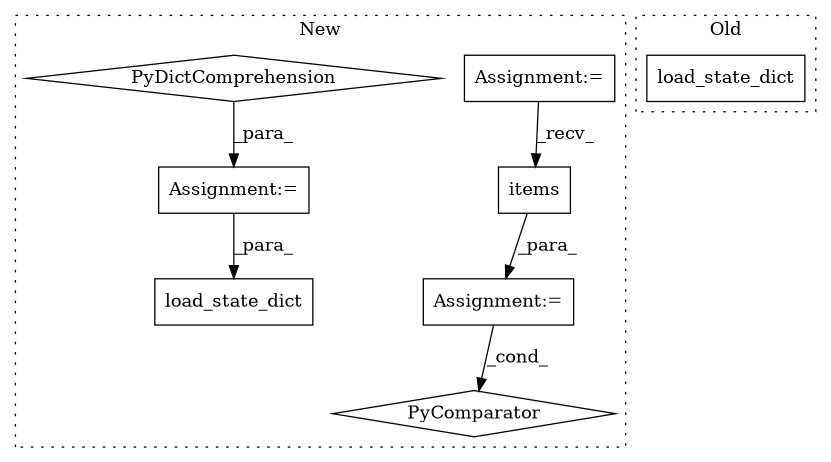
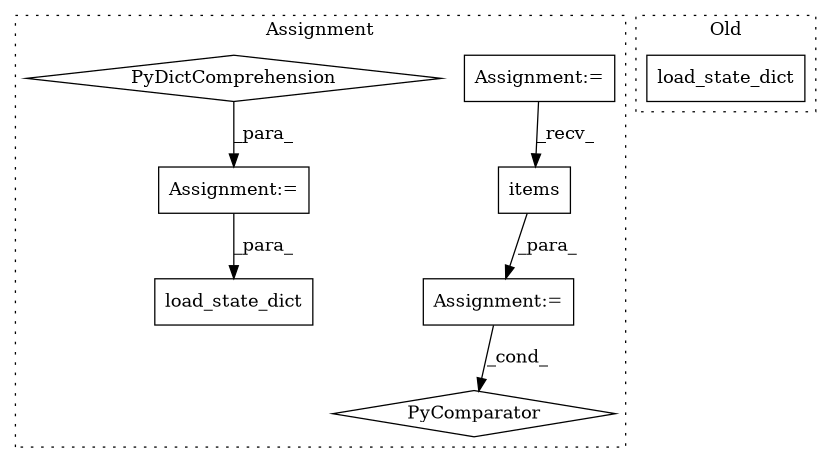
cluster "New": label "New" -> "Assignment"
